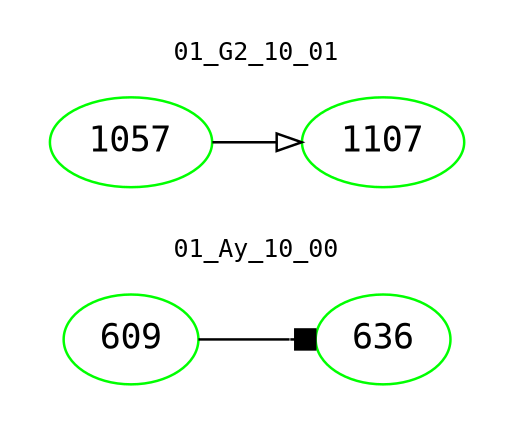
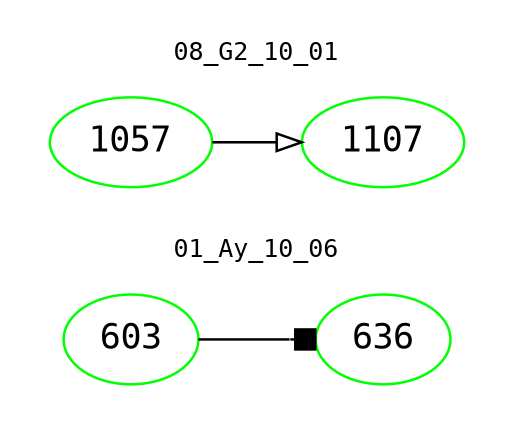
cluster "01_G2_10_01": label "01_G2_10_01" -> "08_G2_10_01"
cluster "01_Ay_10_00": label "01_Ay_10_00" -> "01_Ay_10_06"
node "609": label "609" -> "603"
